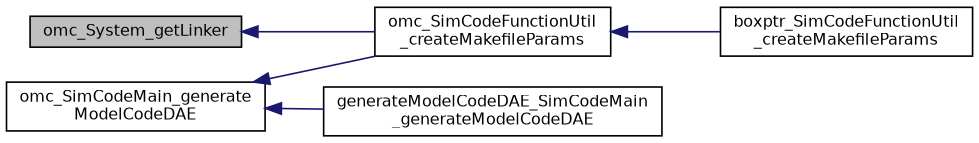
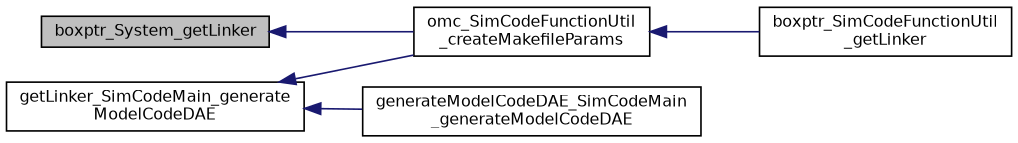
node "omc_System_getLinker": label "omc_System_getLinker" -> "boxptr_System_getLinker"
node "boxptr_SimCodeFunctionUtil _createMakefileParams": label "boxptr_SimCodeFunctionUtil _createMakefileParams" -> "boxptr_SimCodeFunctionUtil _getLinker"
node "omc_SimCodeMain_generate ModelCodeDAE": label "omc_SimCodeMain_generate ModelCodeDAE" -> "getLinker_SimCodeMain_generate ModelCodeDAE"
